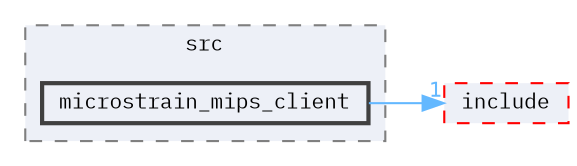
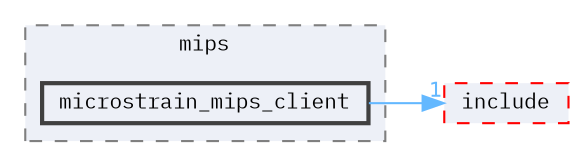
cluster "src": label "src" -> "mips"
